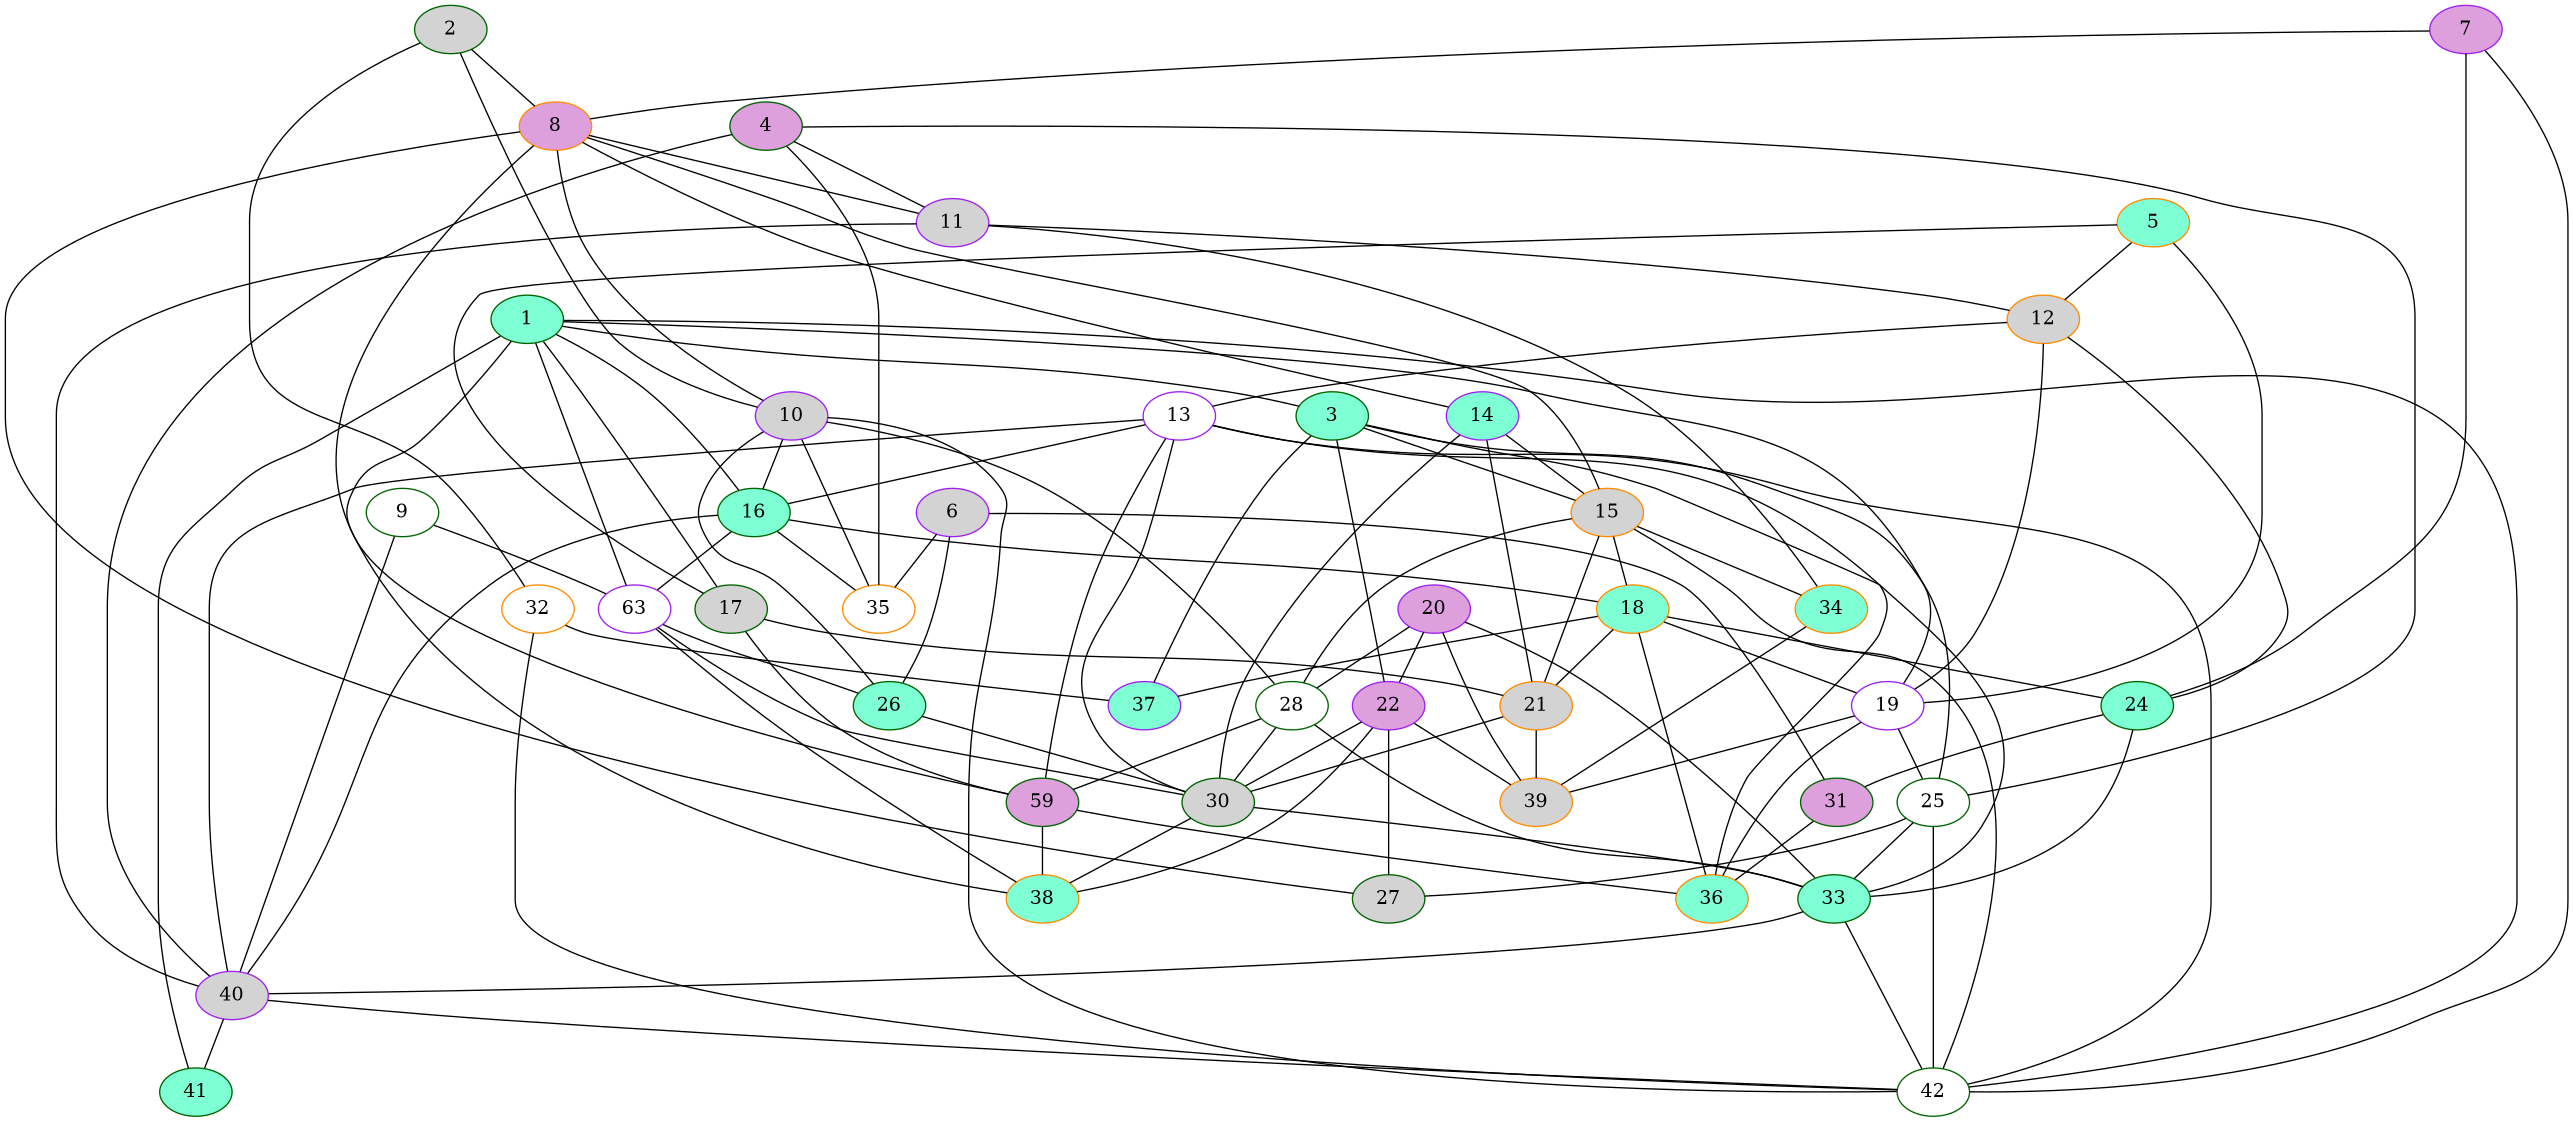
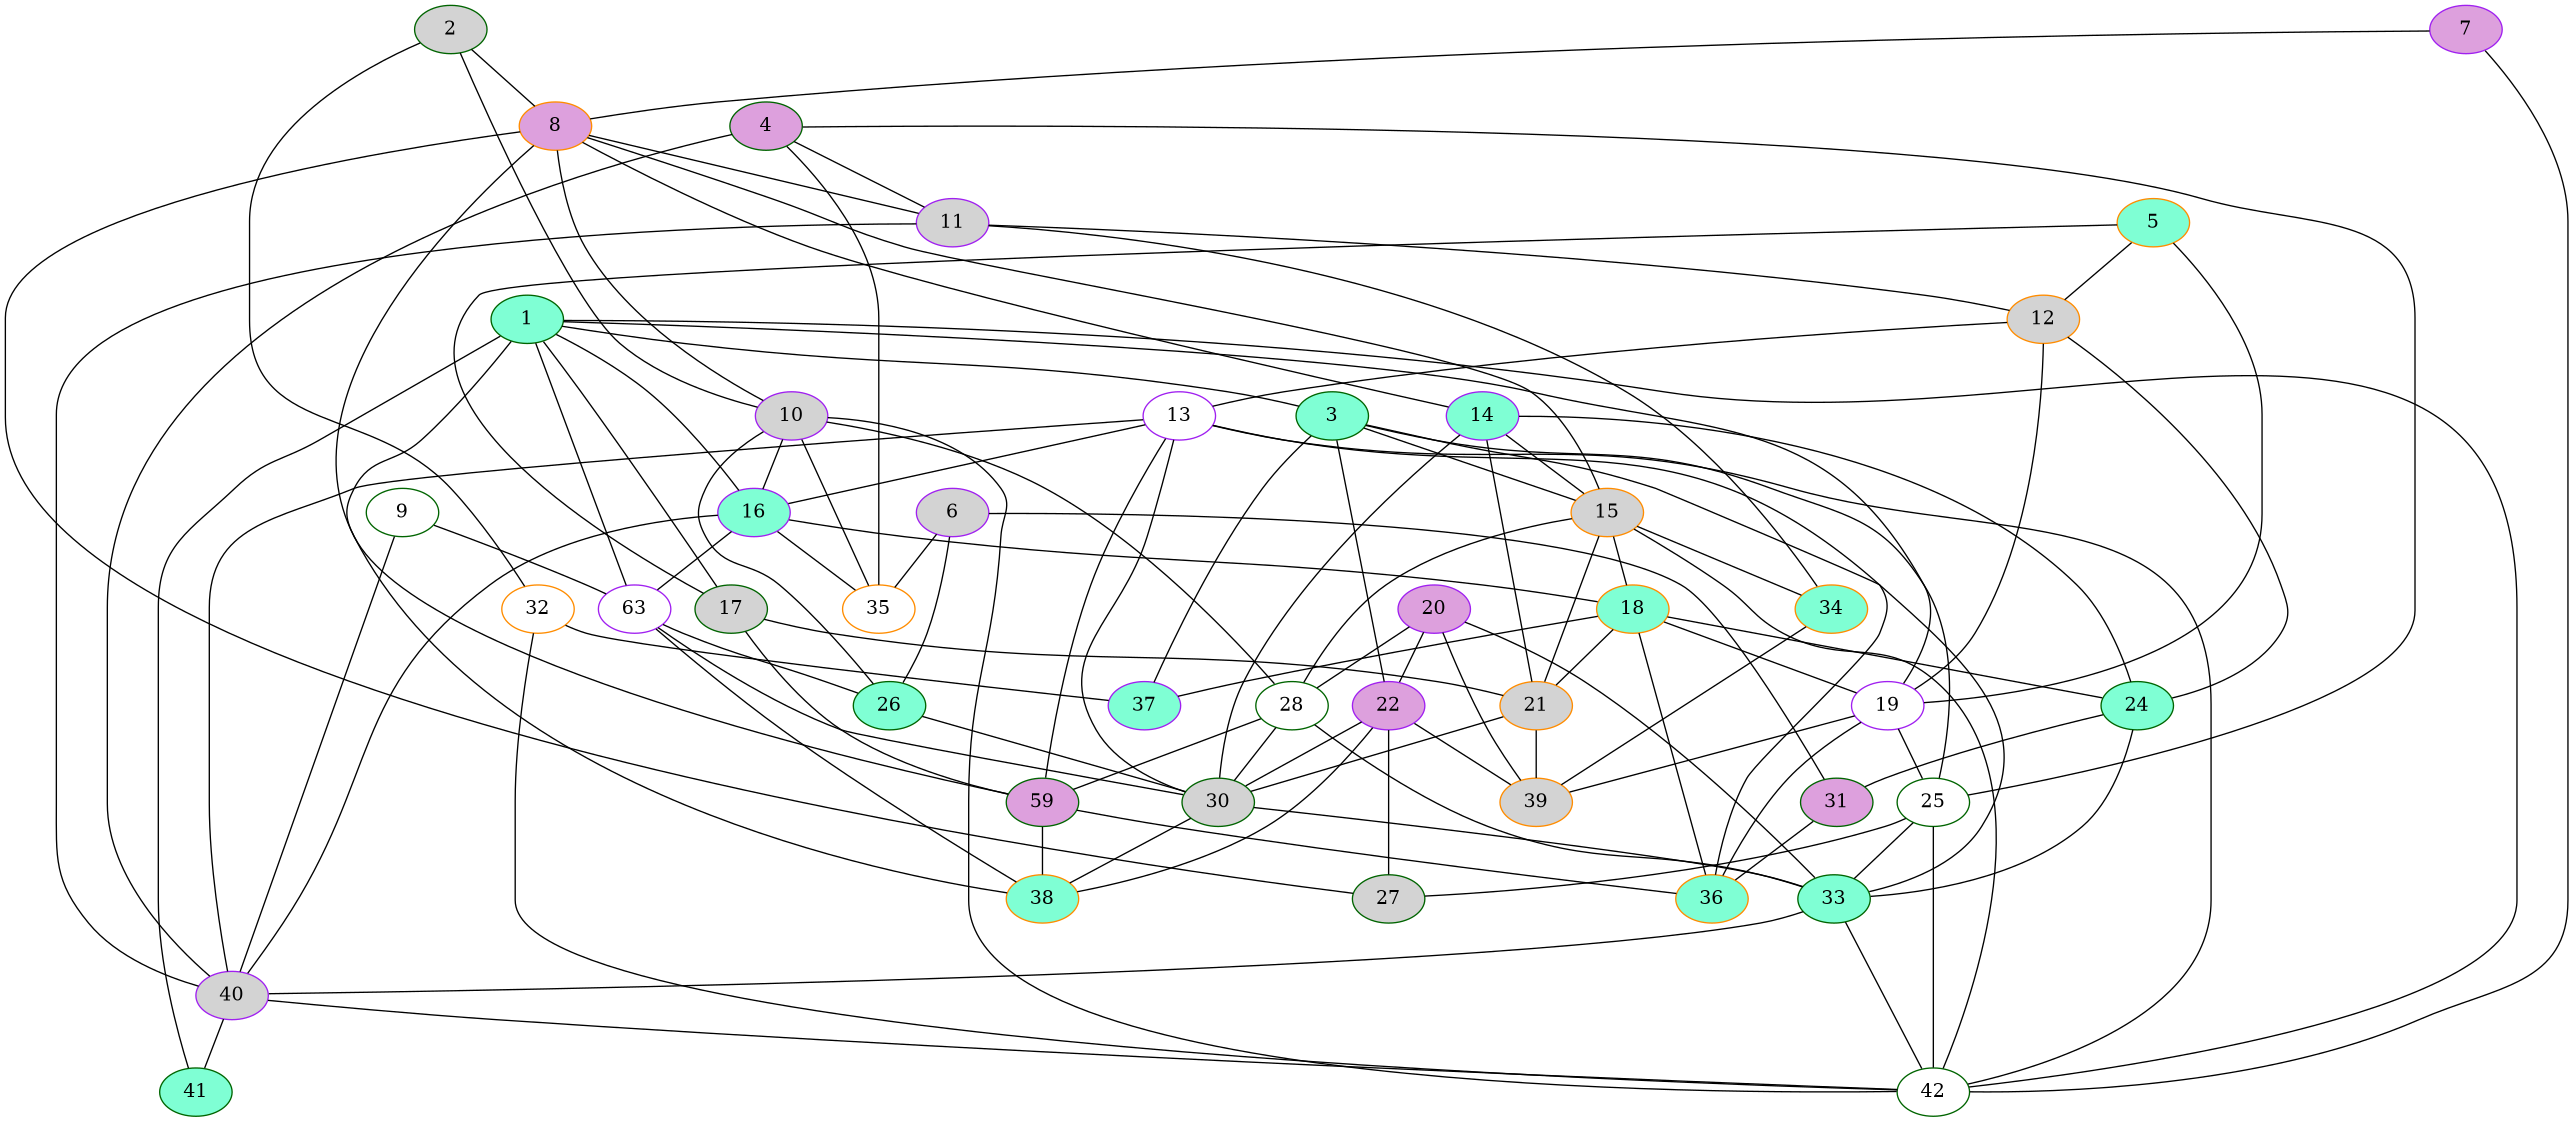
edge "7" -- "24": now "14" -- "24"
node "16": color darkgreen -> purple
